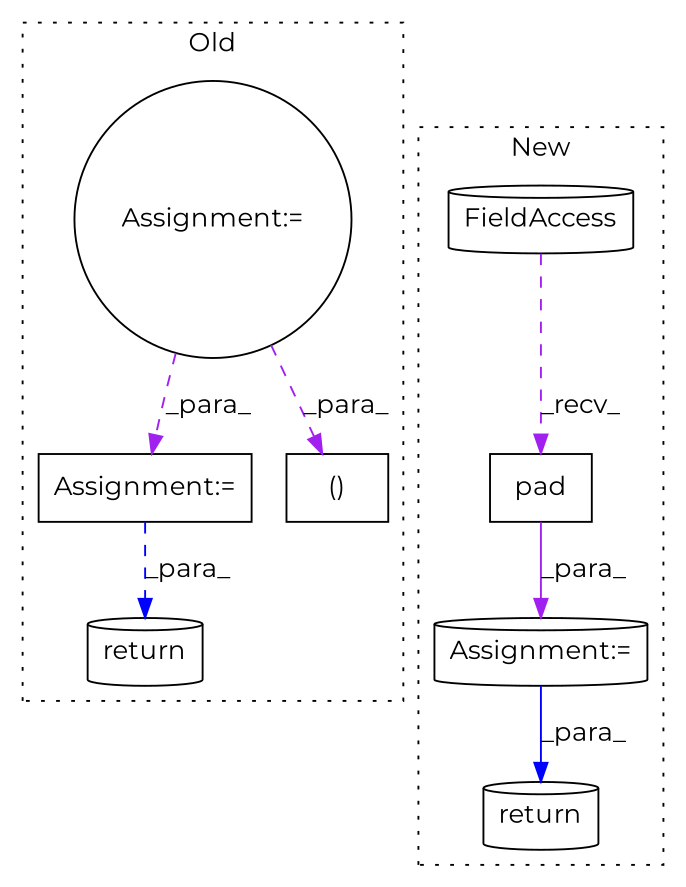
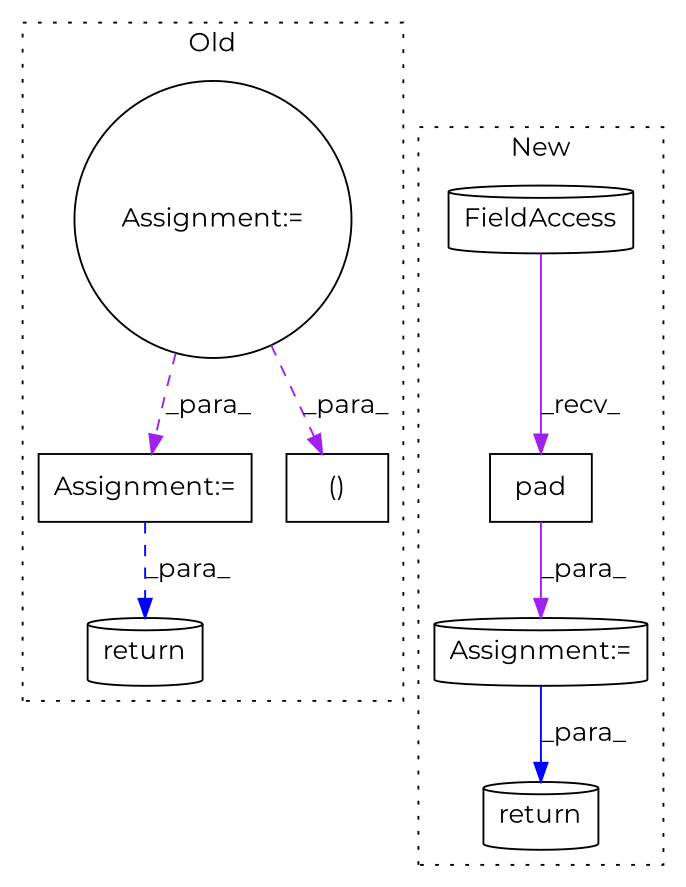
edge "FieldAccess" -> "pad": style dashed -> solid
